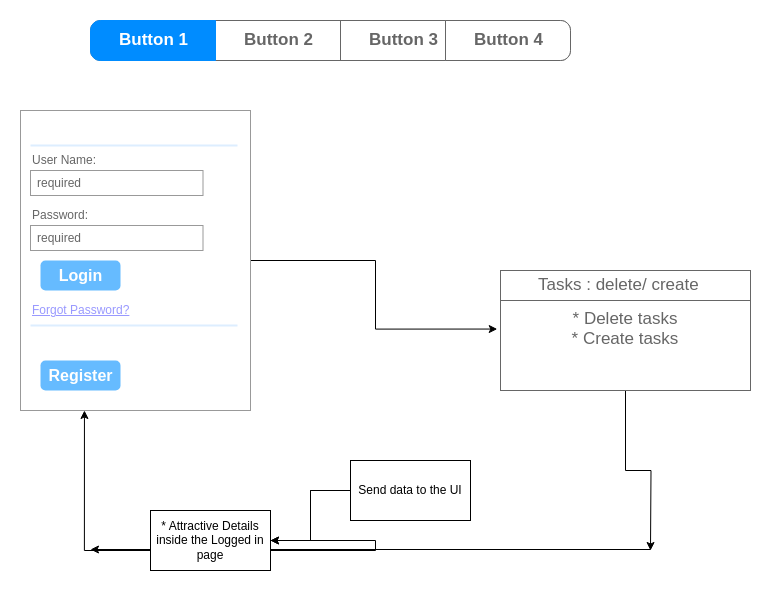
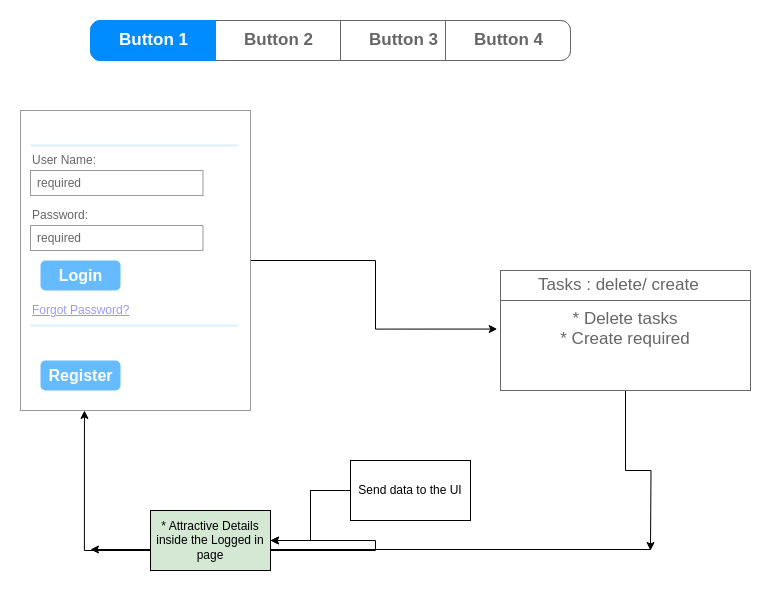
node "* Delete tasks * Create tasks": label "* Delete tasks * Create tasks" -> "* Delete tasks * Create required"
node "* Attractive Details inside the Logged in page": fillcolor #ffffff -> #d5e8d4
